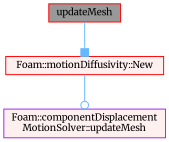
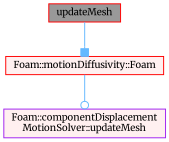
node "Foam::motionDiffusivity::New": label "Foam::motionDiffusivity::New" -> "Foam::motionDiffusivity::Foam"
